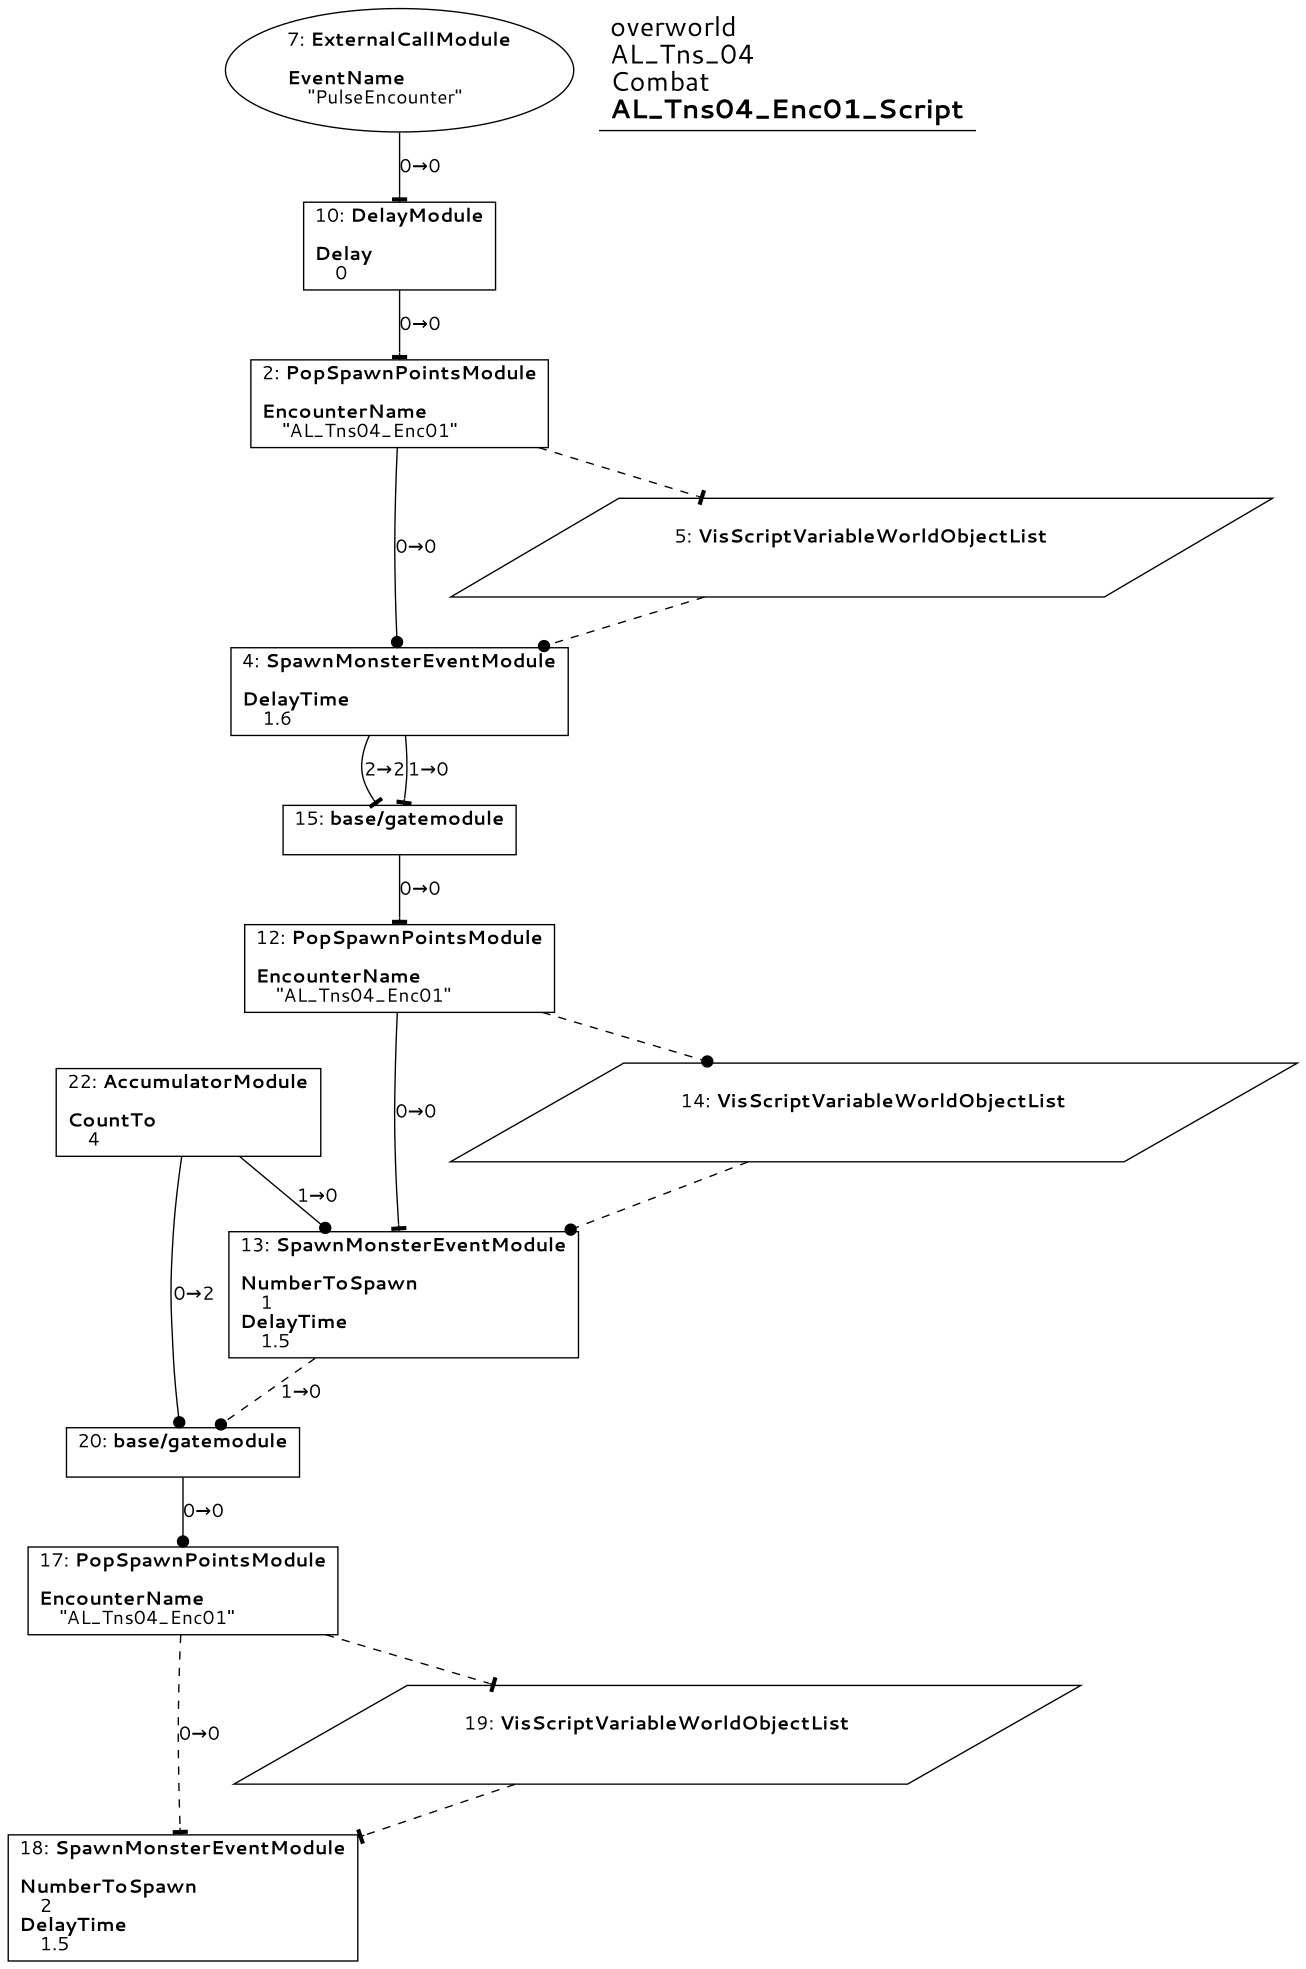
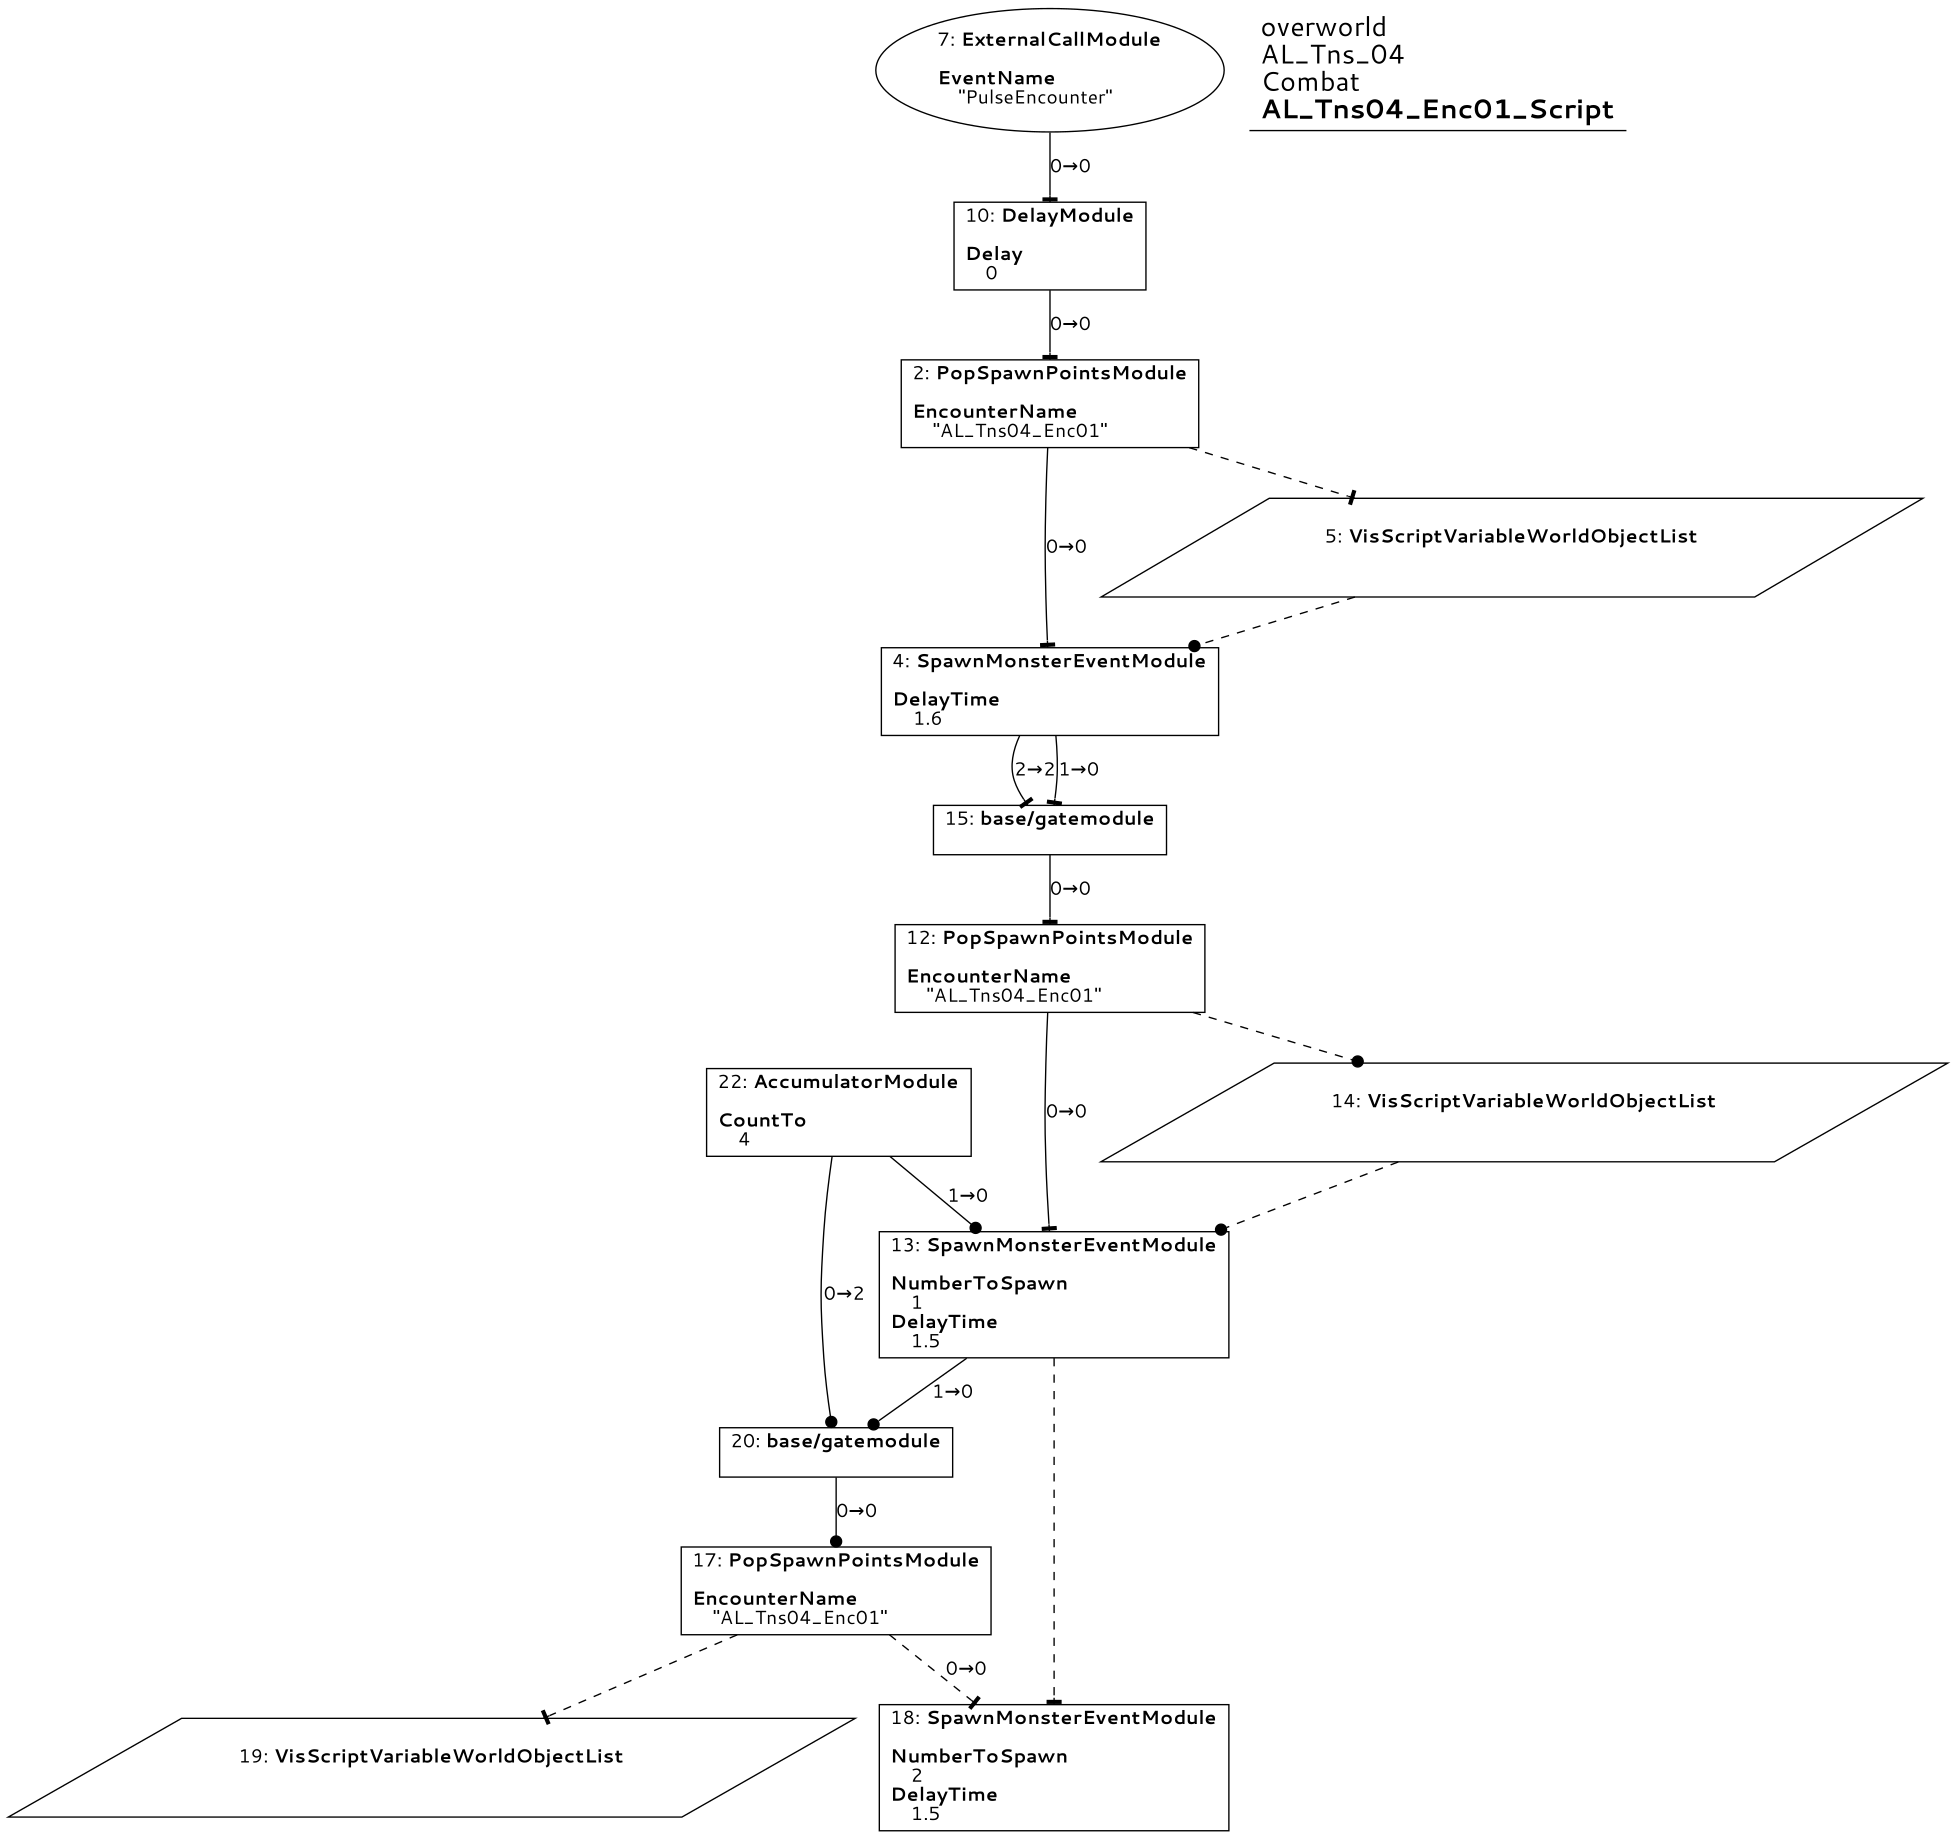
edge "2:" -> "4:": arrowhead dot -> tee
edge "13:" -> "20:": style dashed -> solid
edge "19:" -> "18:": now "13:" -> "18:"
